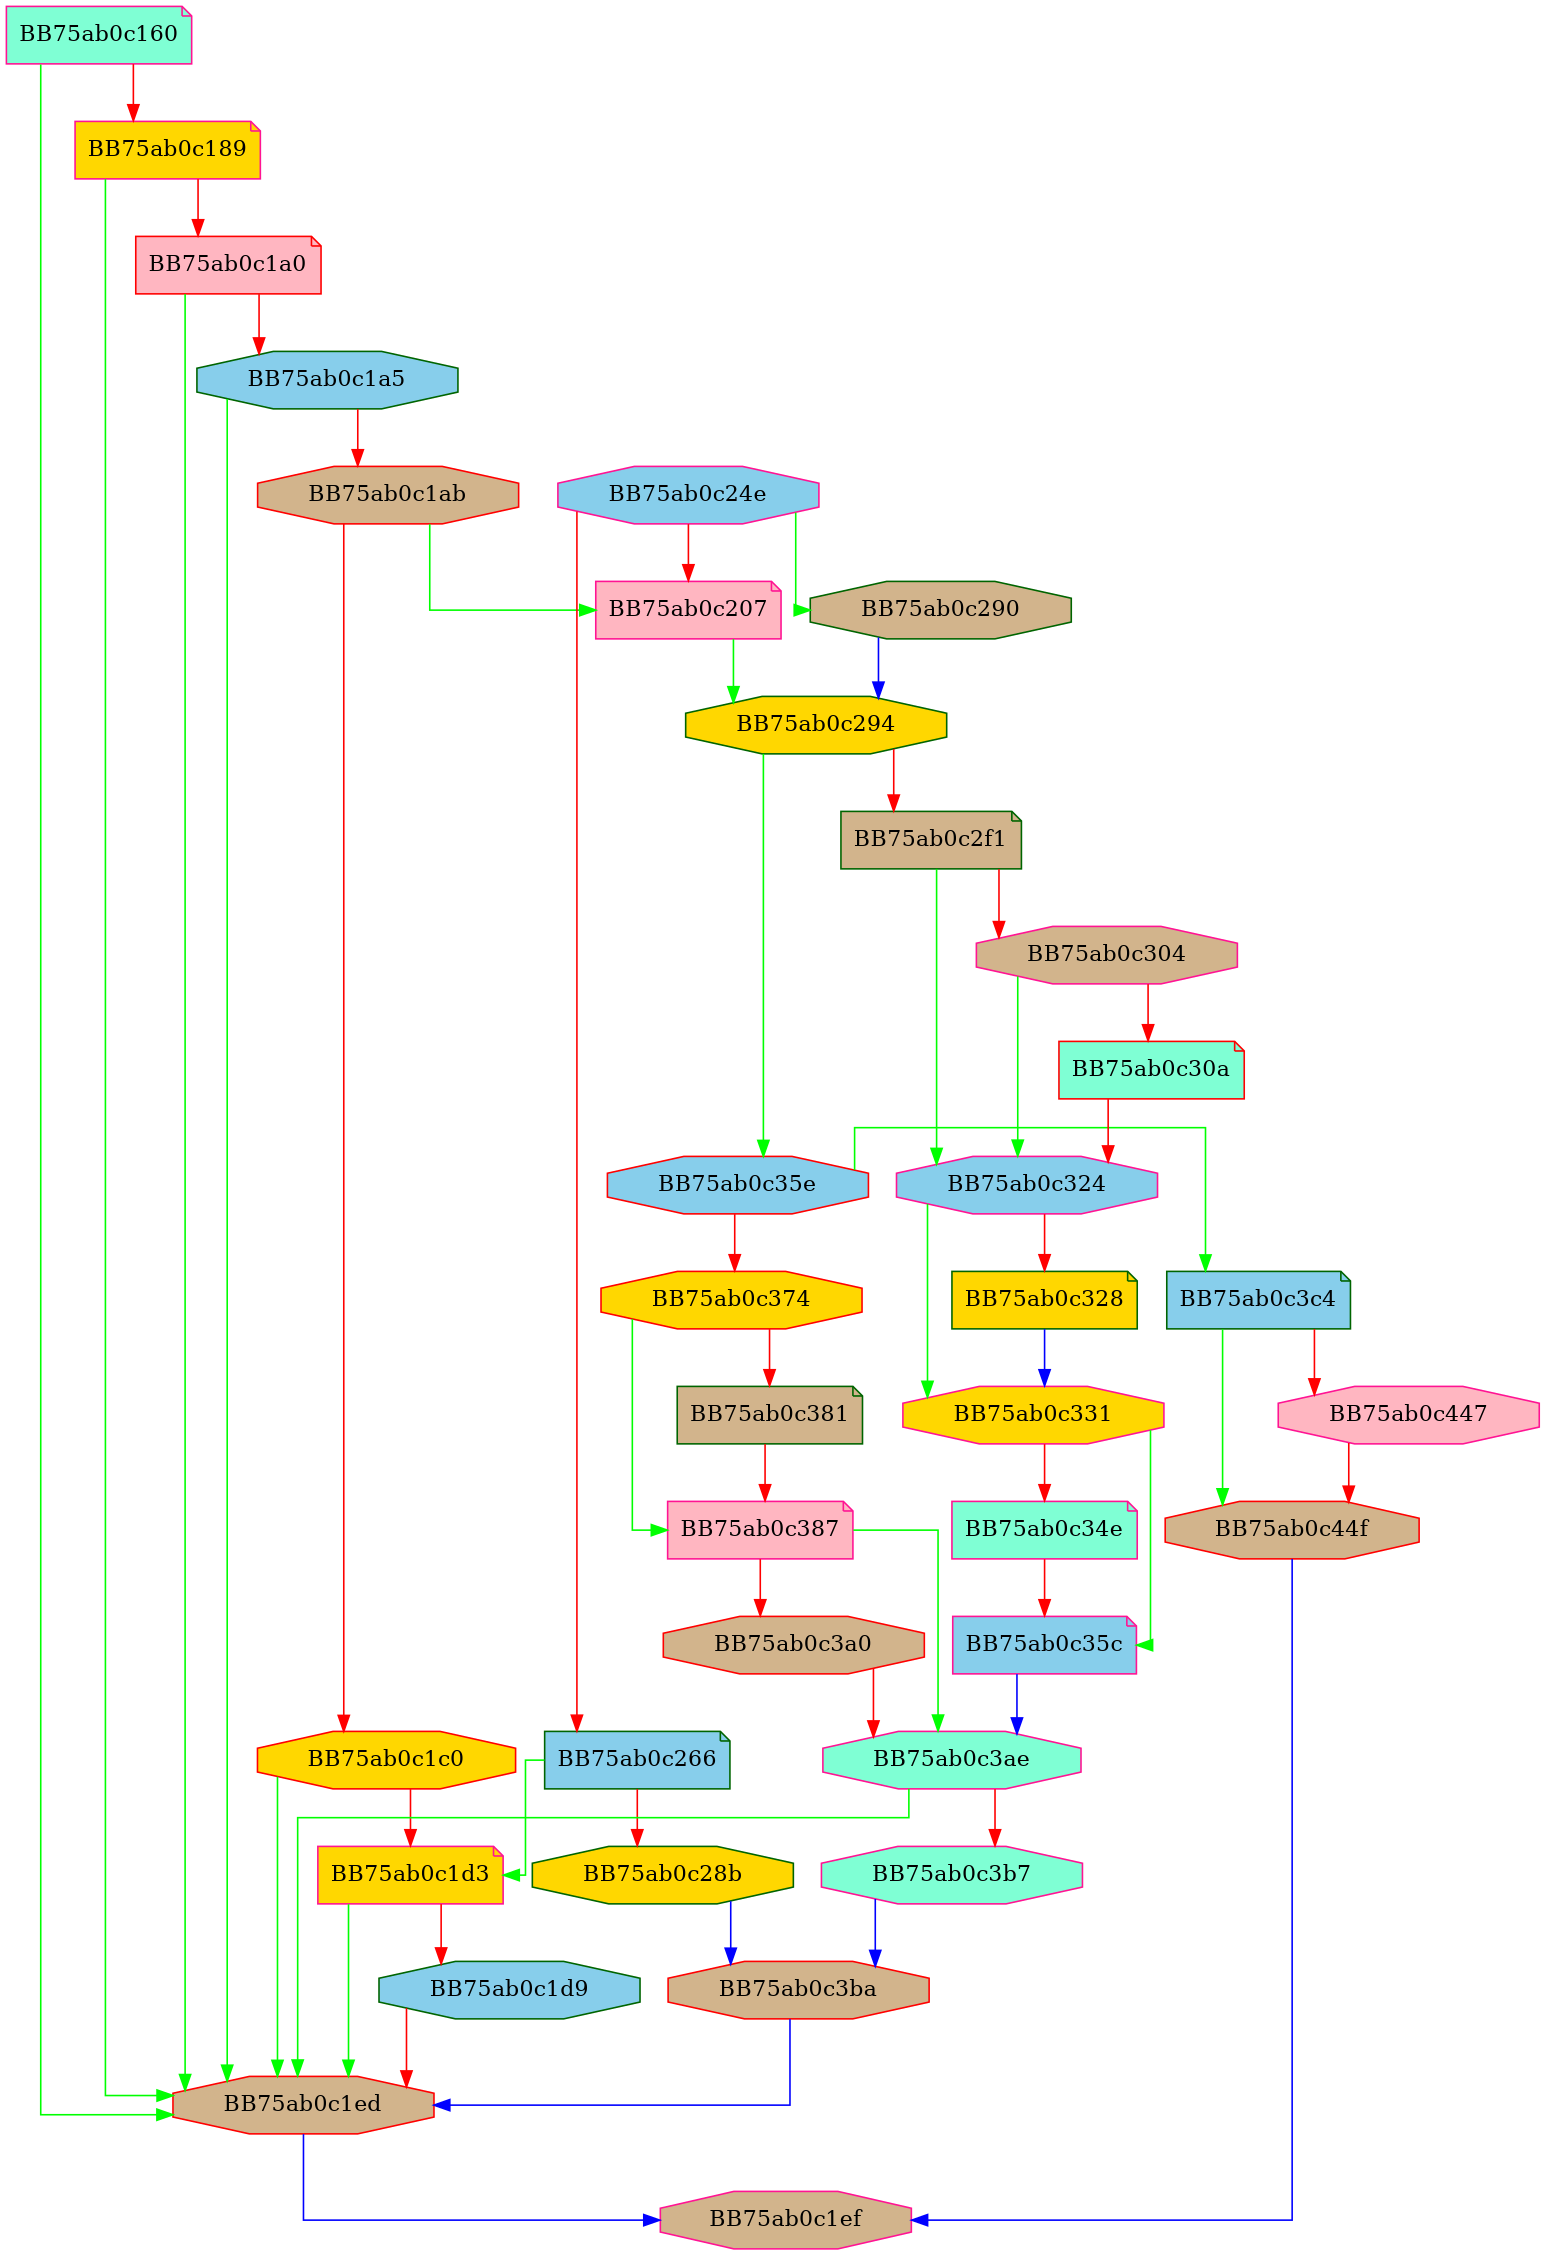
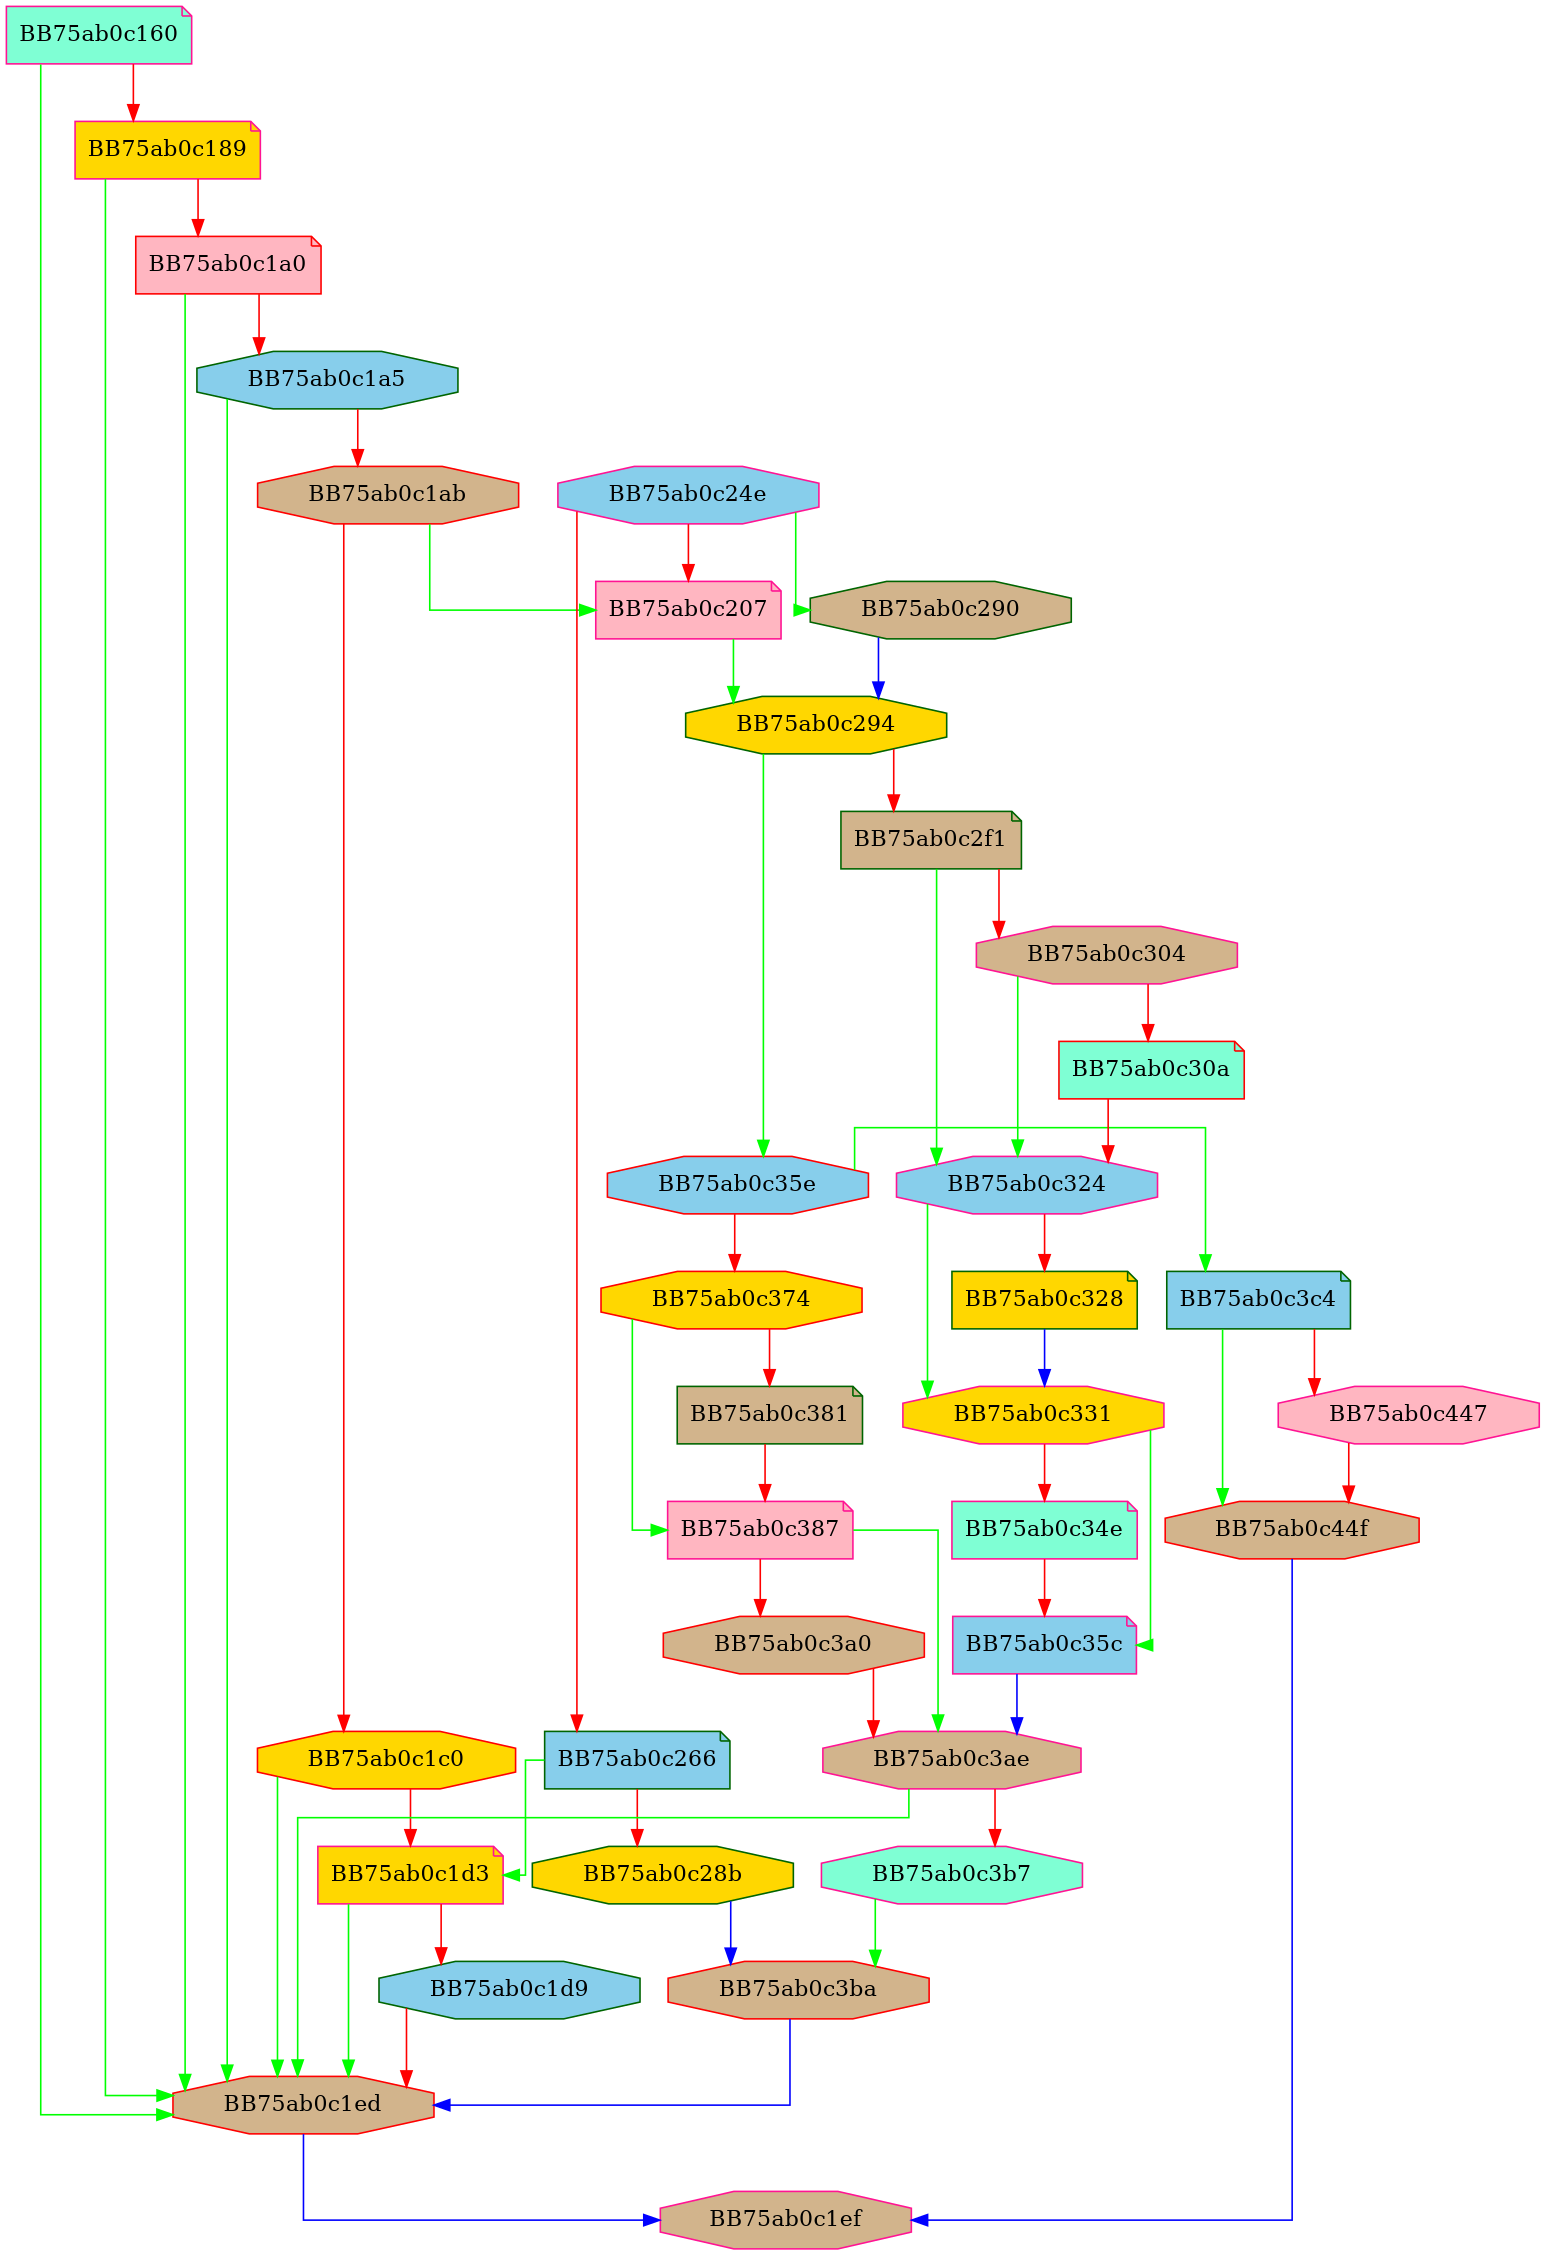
node "BB75ab0c3ae": fillcolor aquamarine -> tan
edge "BB75ab0c3b7" -> "BB75ab0c3ba": color blue -> green
